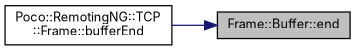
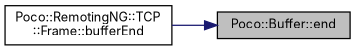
node "Frame::Buffer::end": label "Frame::Buffer::end" -> "Poco::Buffer::end"
